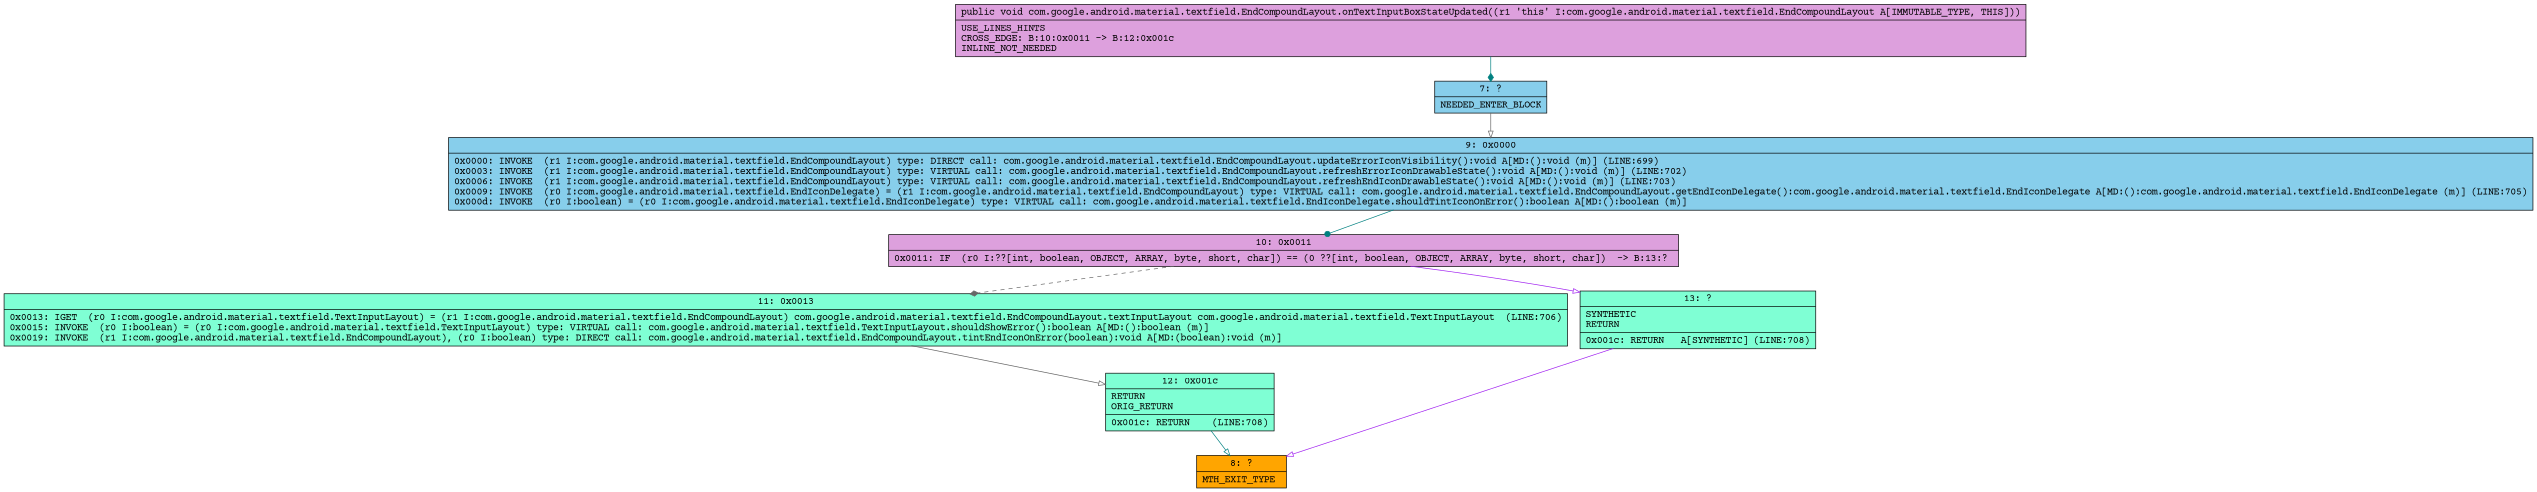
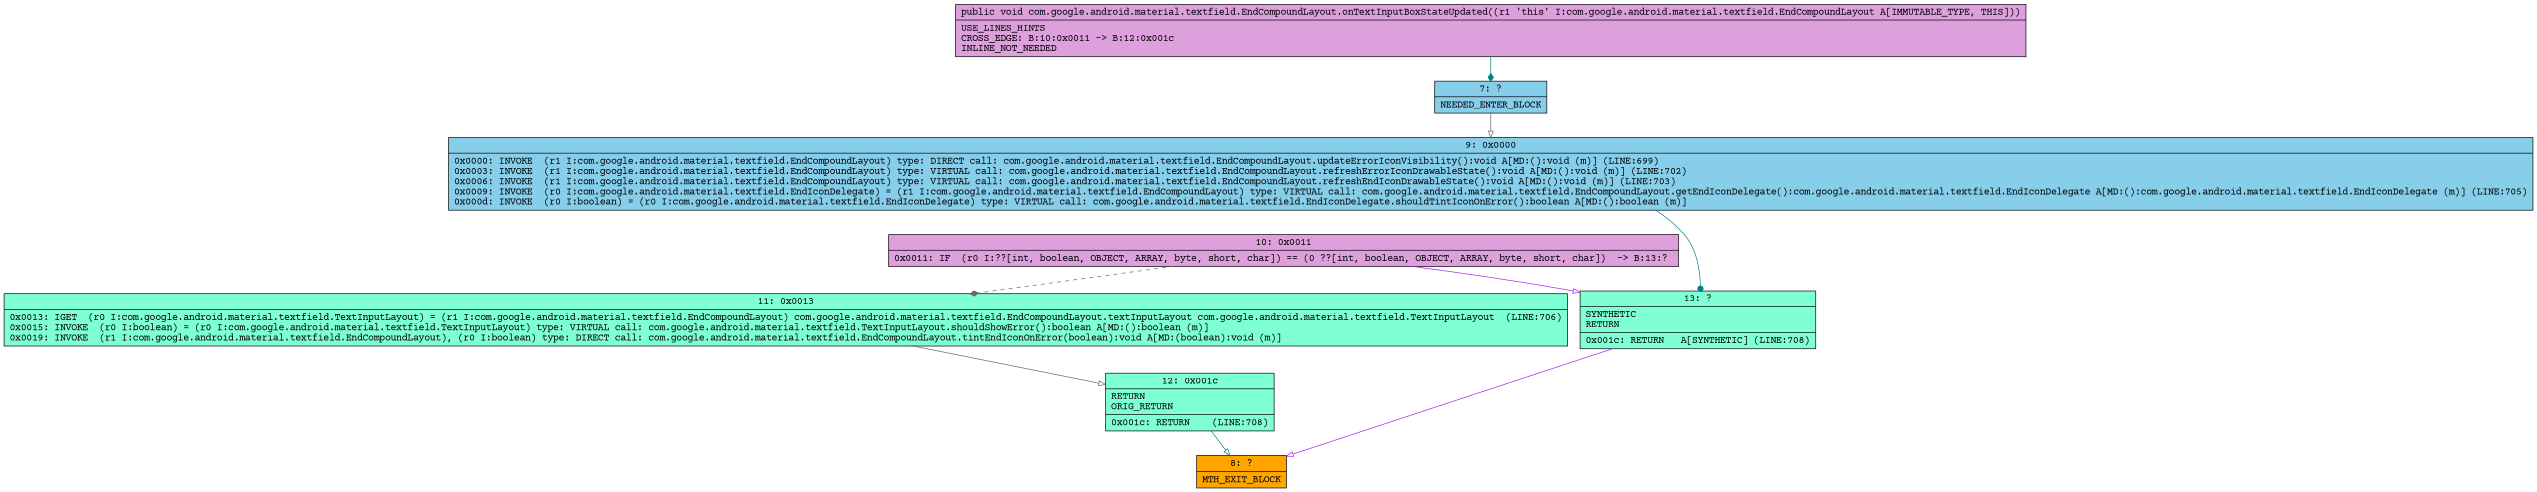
edge "9: 0x0000" -> "10: 0x0011": now "9: 0x0000" -> "13: ?"
node "8: ?": text "MTH_EXIT_TYPE" -> "MTH_EXIT_BLOCK"
